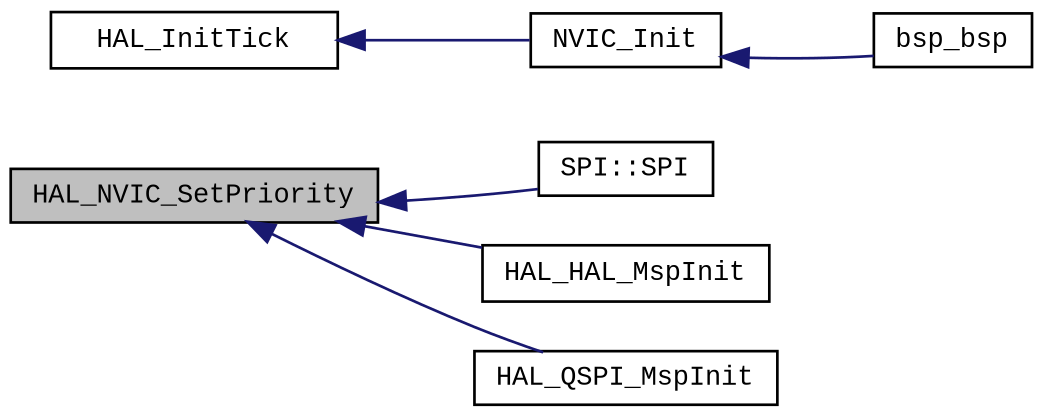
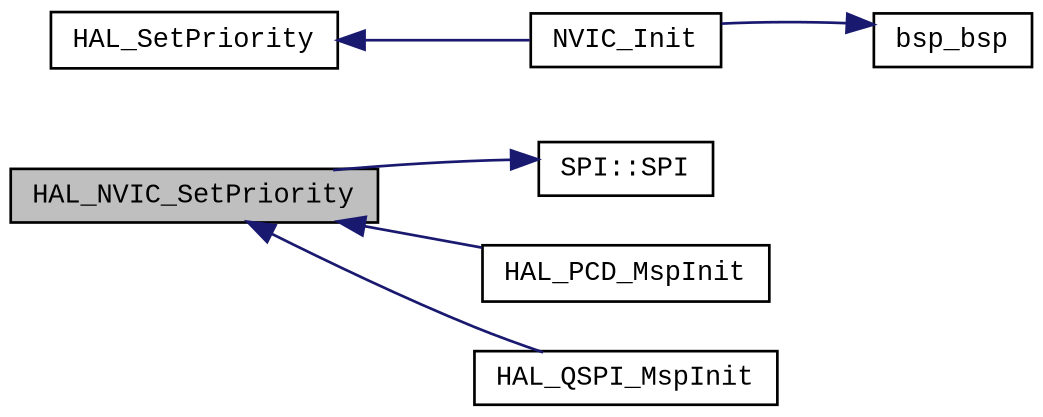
node "HAL_InitTick": label "HAL_InitTick" -> "HAL_SetPriority"
edge "bsp_bsp" -> "NVIC_Init": reversed
edge "SPI::SPI" -> "HAL_NVIC_SetPriority": reversed
node "HAL_HAL_MspInit": label "HAL_HAL_MspInit" -> "HAL_PCD_MspInit"
